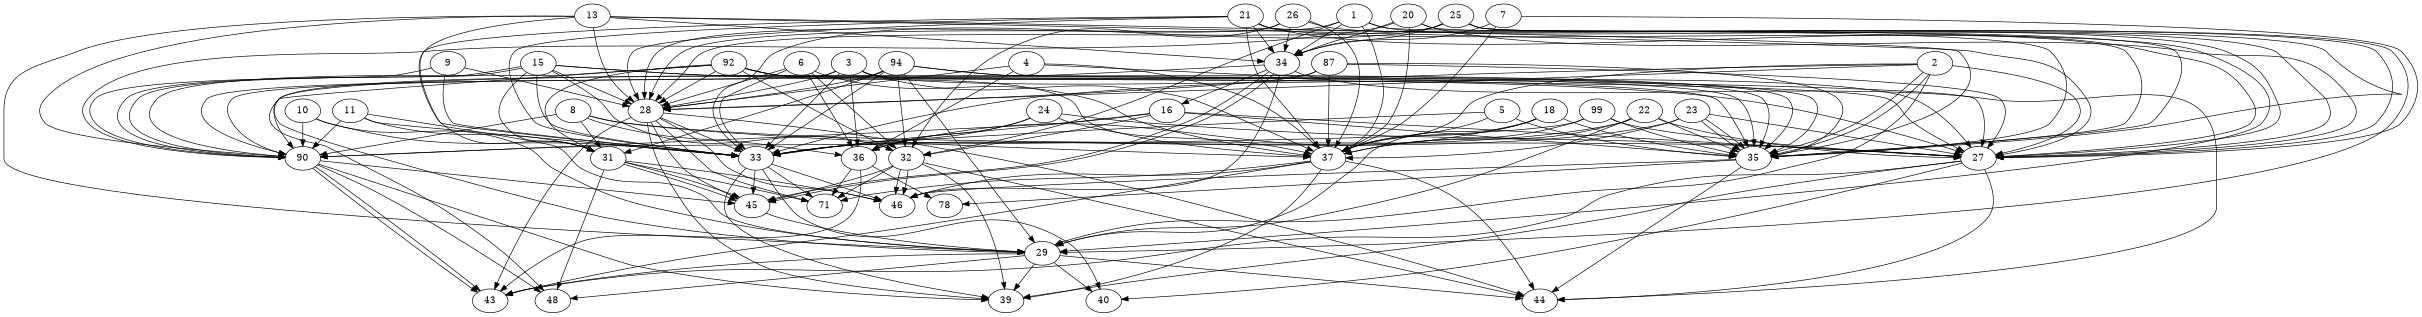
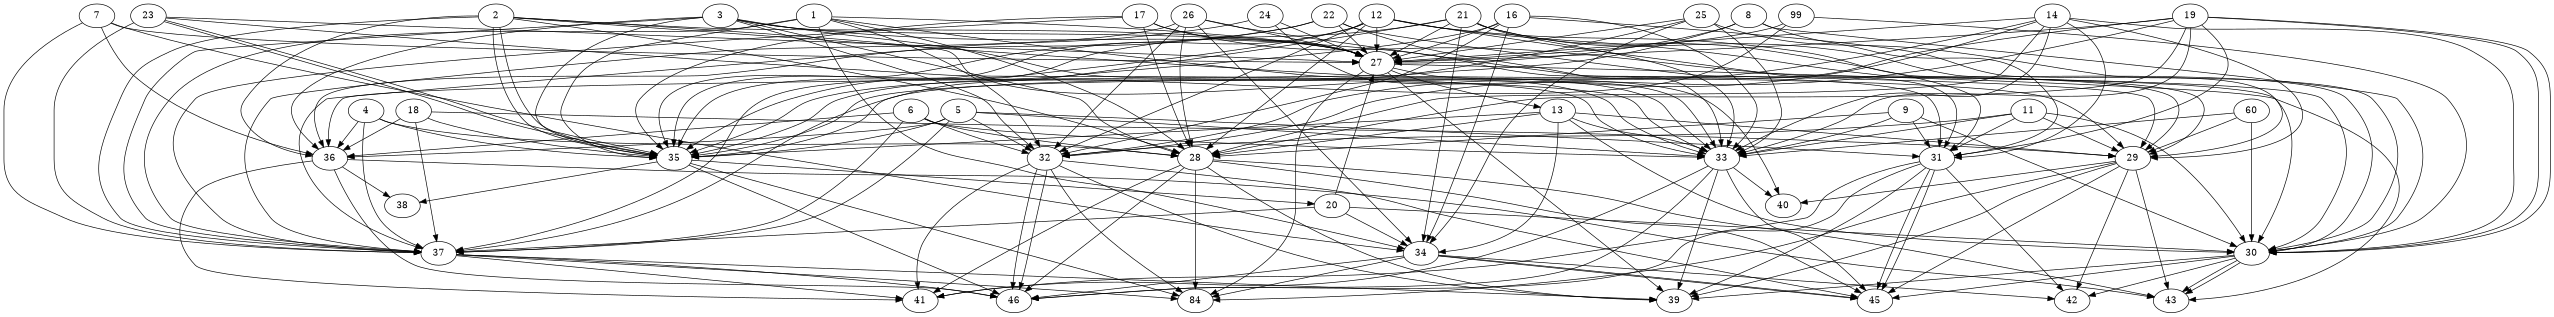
edge "21" -> "28": removed
edge "13" -> "27": reversed
edge "25" -> "28": removed
edge "2" -> "36": added
node "15": label "15" -> "19"
node "92": label "92" -> "12"
node "94": label "94" -> "14"
node "87": label "87" -> "17"
edge "3" -> "32": added
edge "26" -> "31": added
edge "20" -> "35": reversed
edge "34" -> "16": reversed
node "10": label "10" -> "60"
edge "7" -> "36": added
edge "5" -> "31": added
edge "9" -> "31": added
edge "5" -> "32": added
edge "28" -> "33": now "1" -> "33"
edge "24" -> "37": removed
edge "11" -> "32": added
edge "99" -> "37": removed
edge "8" -> "37": removed
edge "5" -> "36": added
node "90": label "90" -> "30"
node "71": label "71" -> "41"
node "78": label "78" -> "38"
edge "37" -> "43": removed
edge "45" -> "29": reversed
edge "31" -> "39": added
edge "36" -> "46": added
node "48": label "48" -> "42"
node "44": label "44" -> "84"
